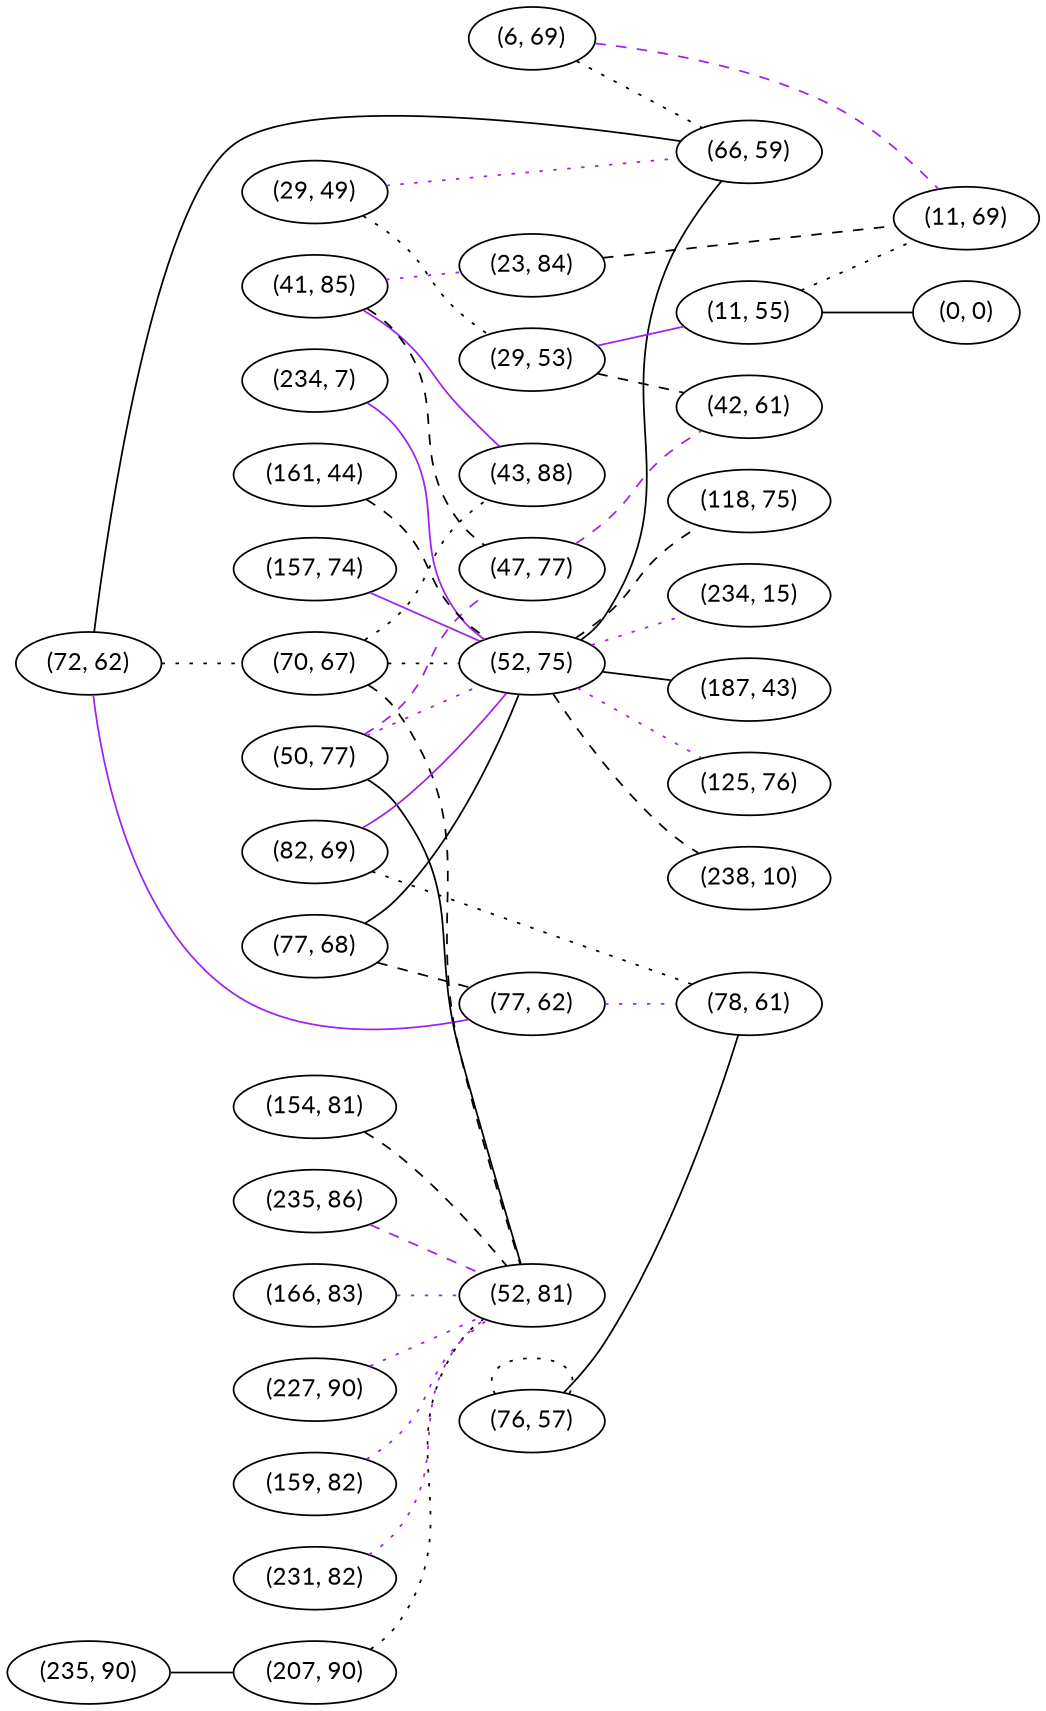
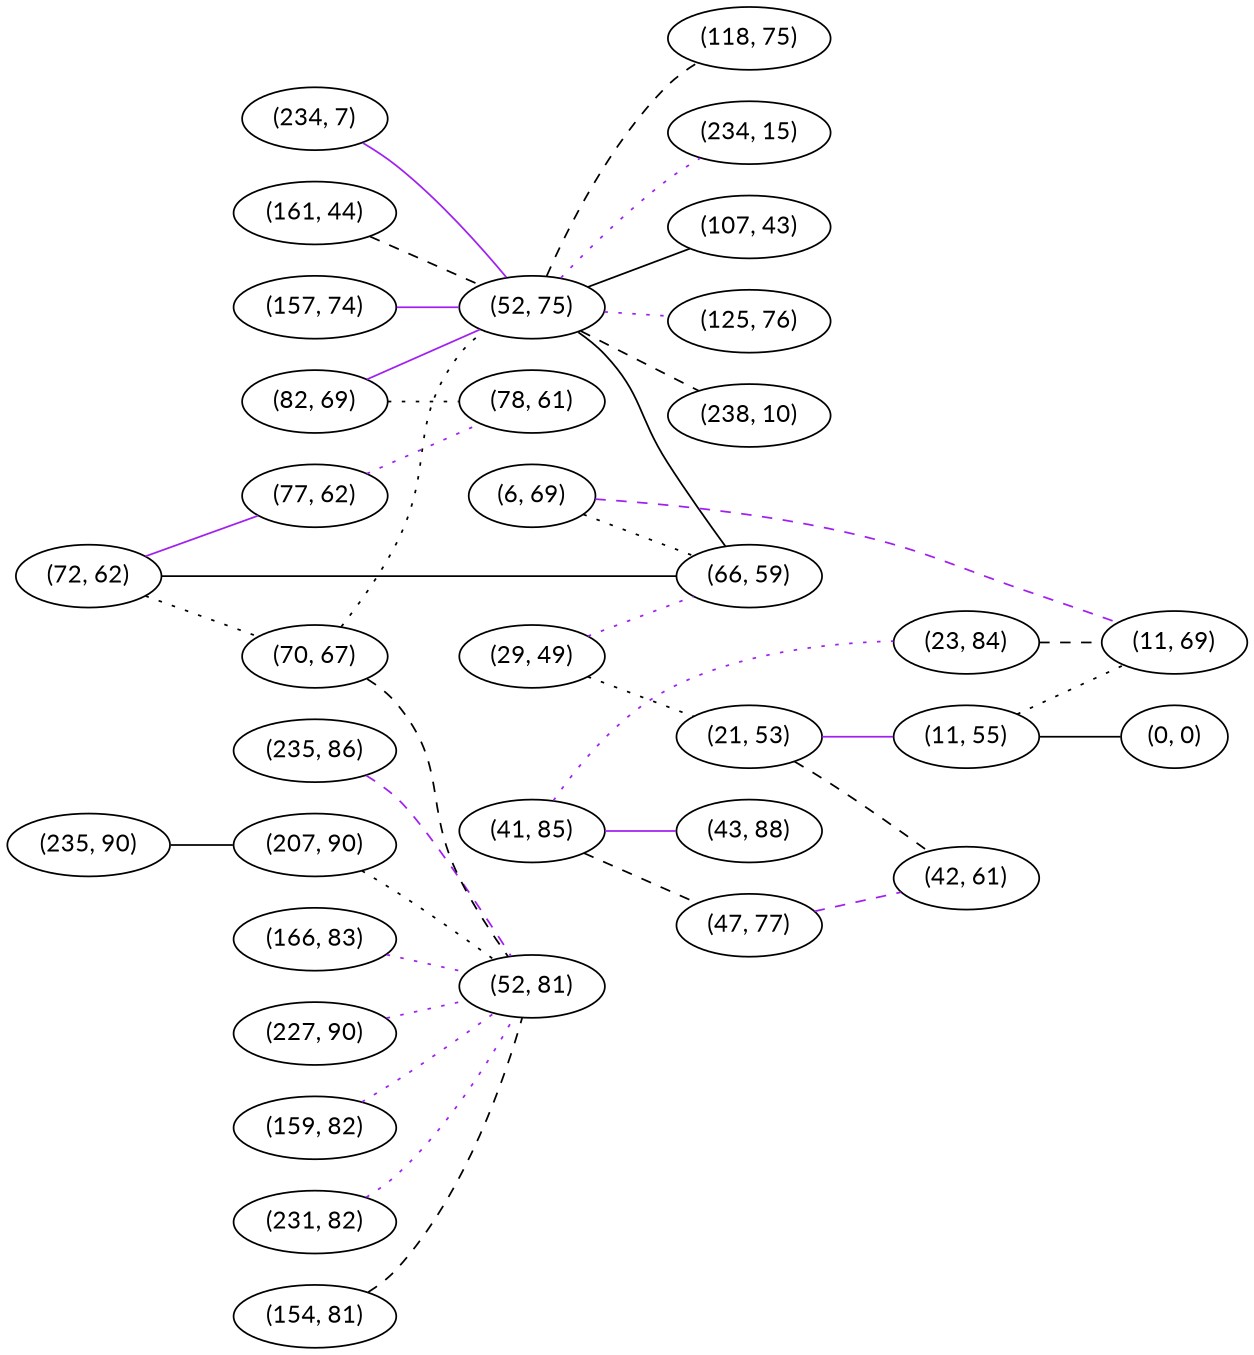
node "(29, 53)": label "(29, 53)" -> "(21, 53)"
edge "(43, 88)" -- "(70, 67)": removed
node "(187, 43)": label "(187, 43)" -> "(107, 43)"
node "(50, 77)": removed
node "(77, 68)": removed
node "(76, 57)": removed
